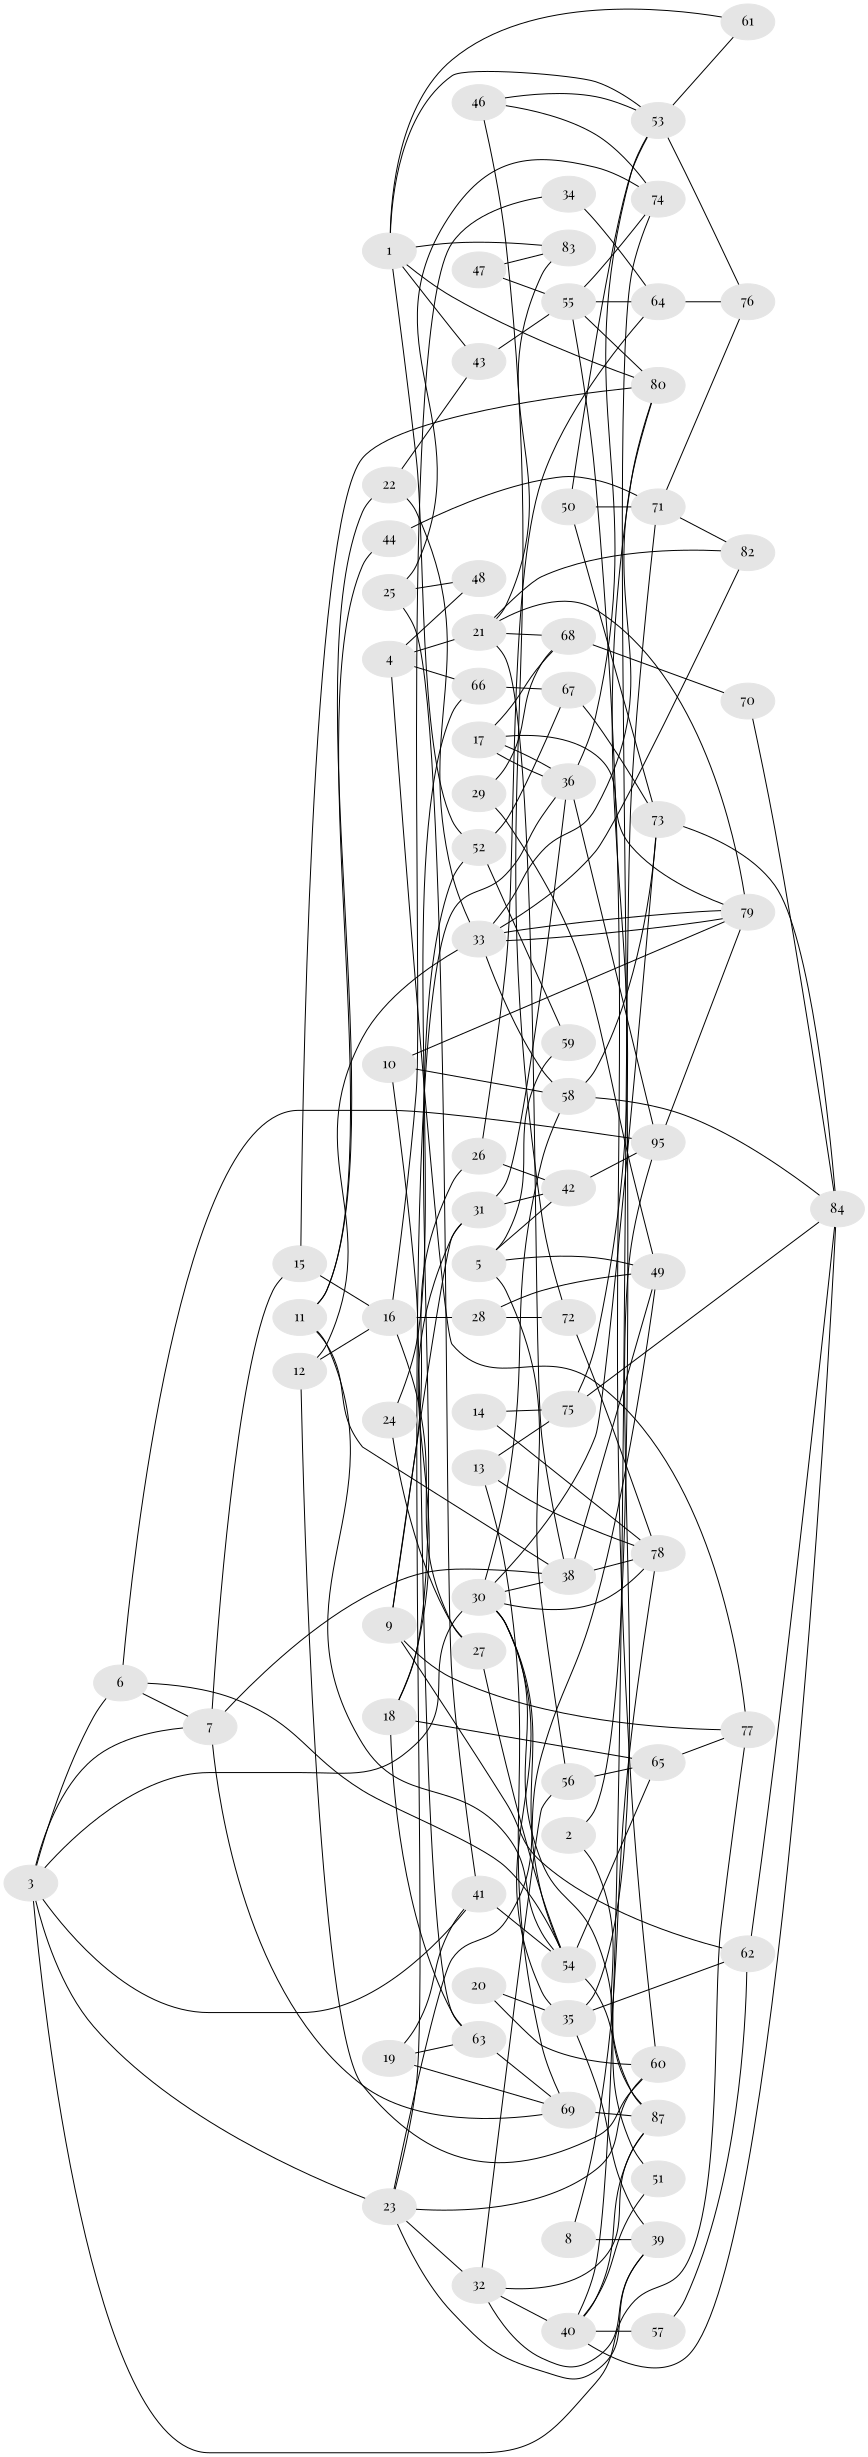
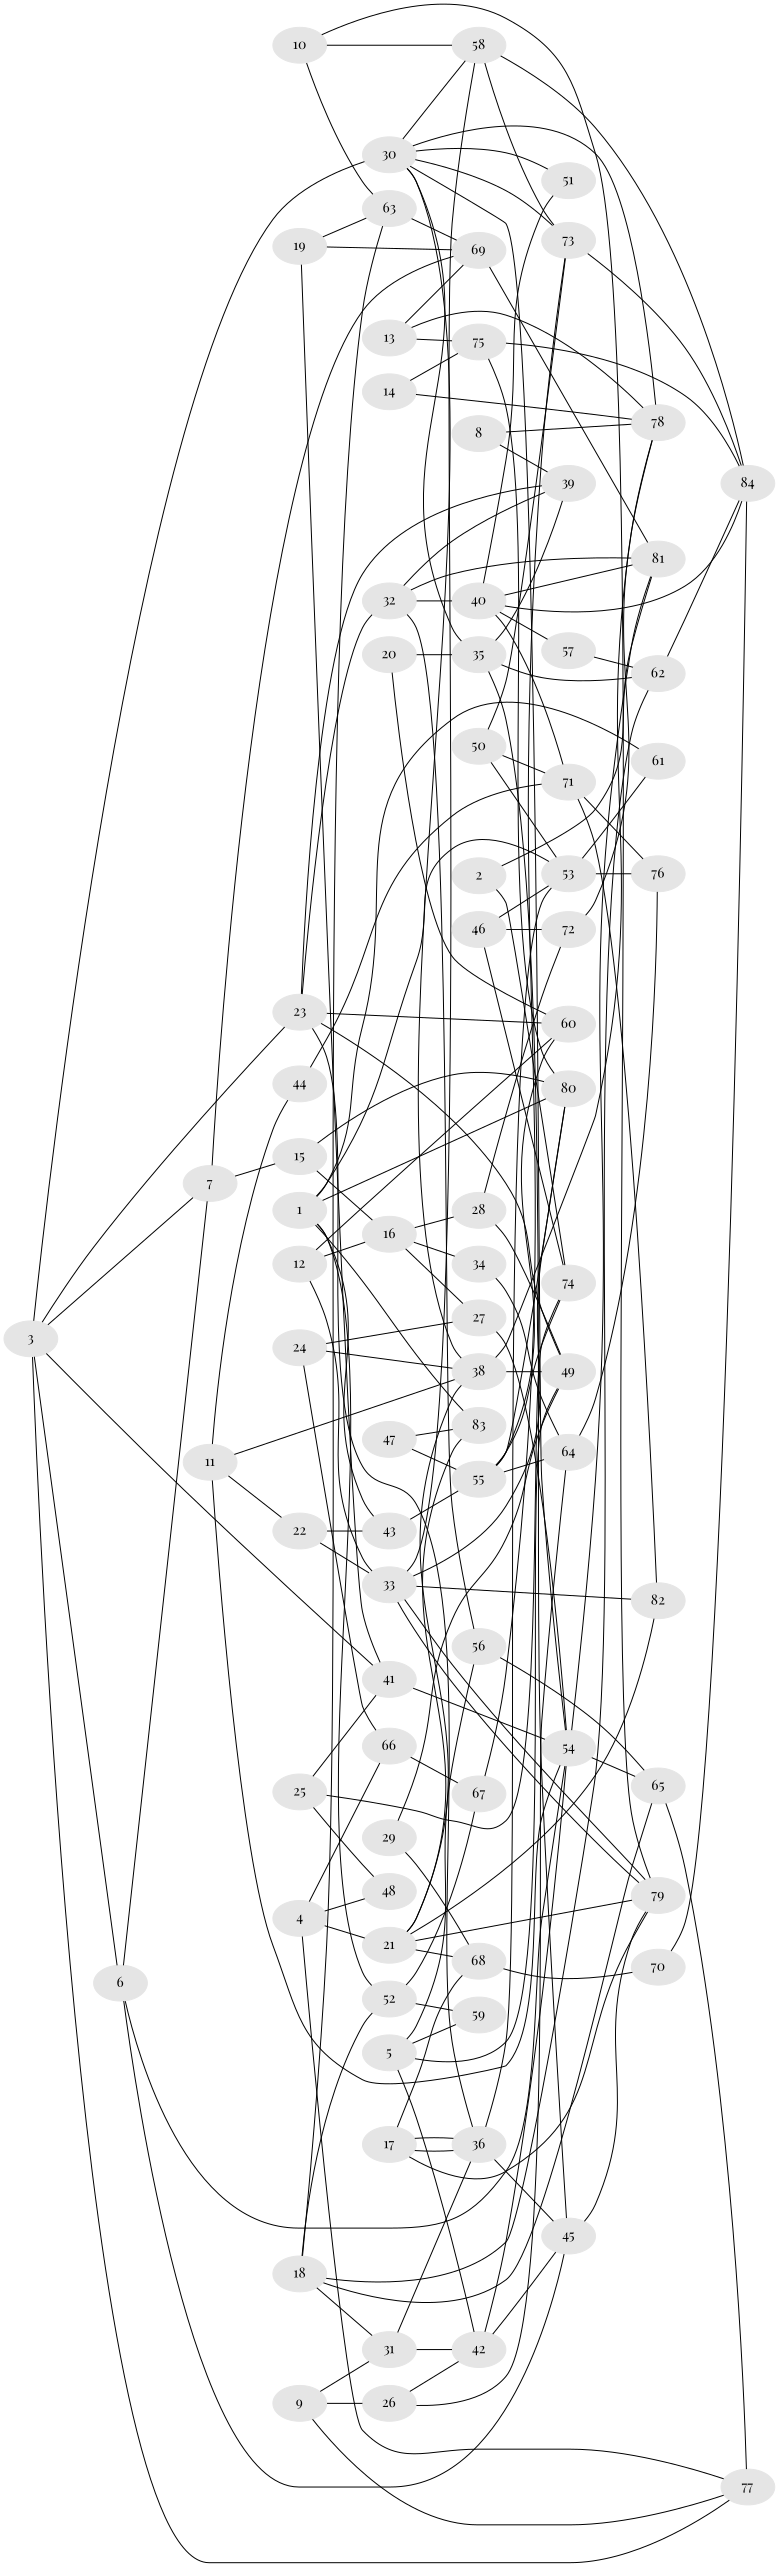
node "95": label "95" -> "45"
edge "38" -- "7": now "38" -- "24"
edge "9" -- "62": now "18" -- "62"
node "87": label "87" -> "81"
edge "54" -- "42": added
